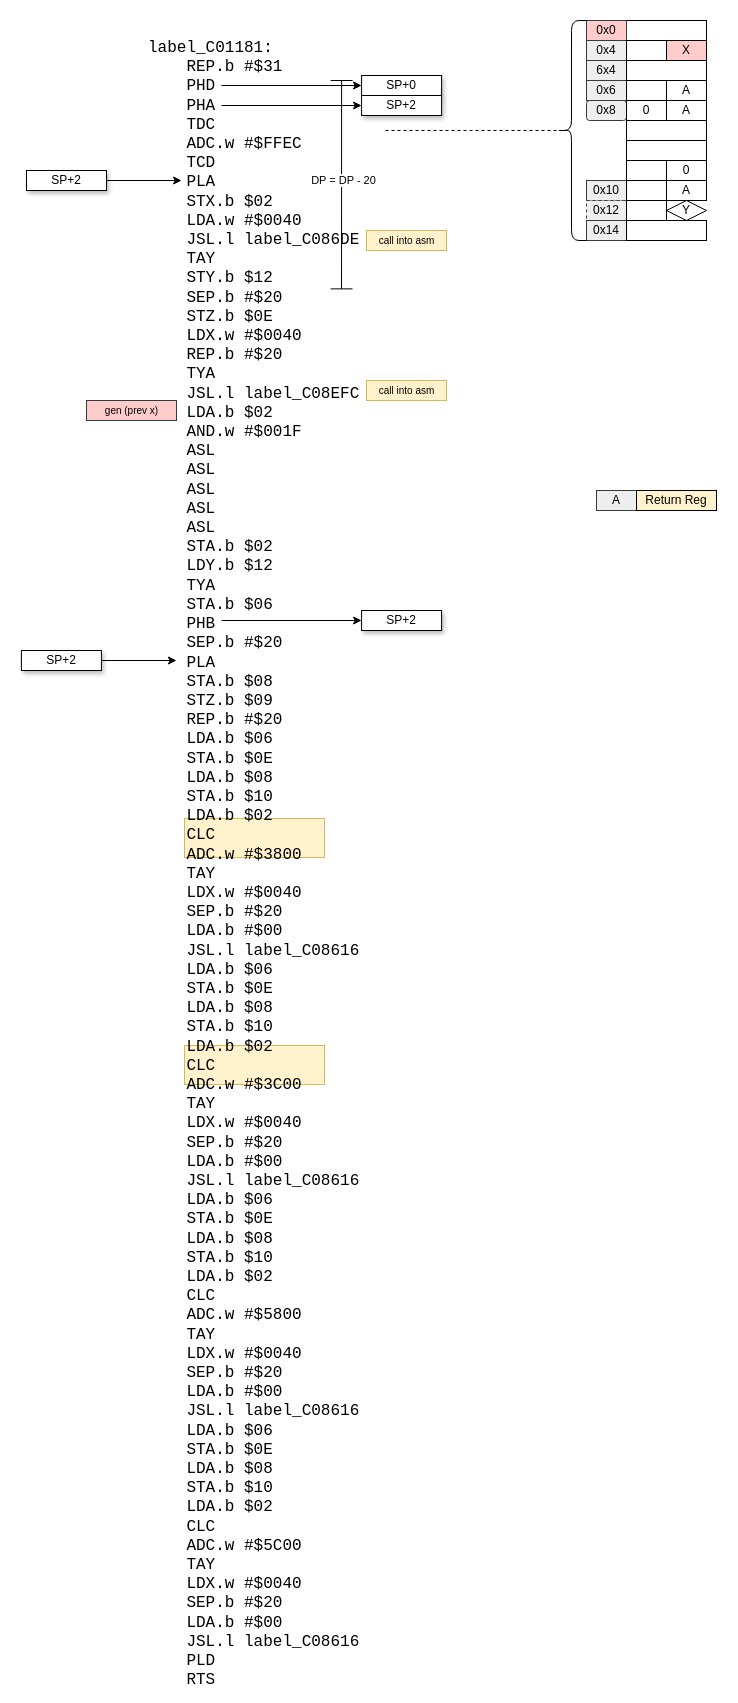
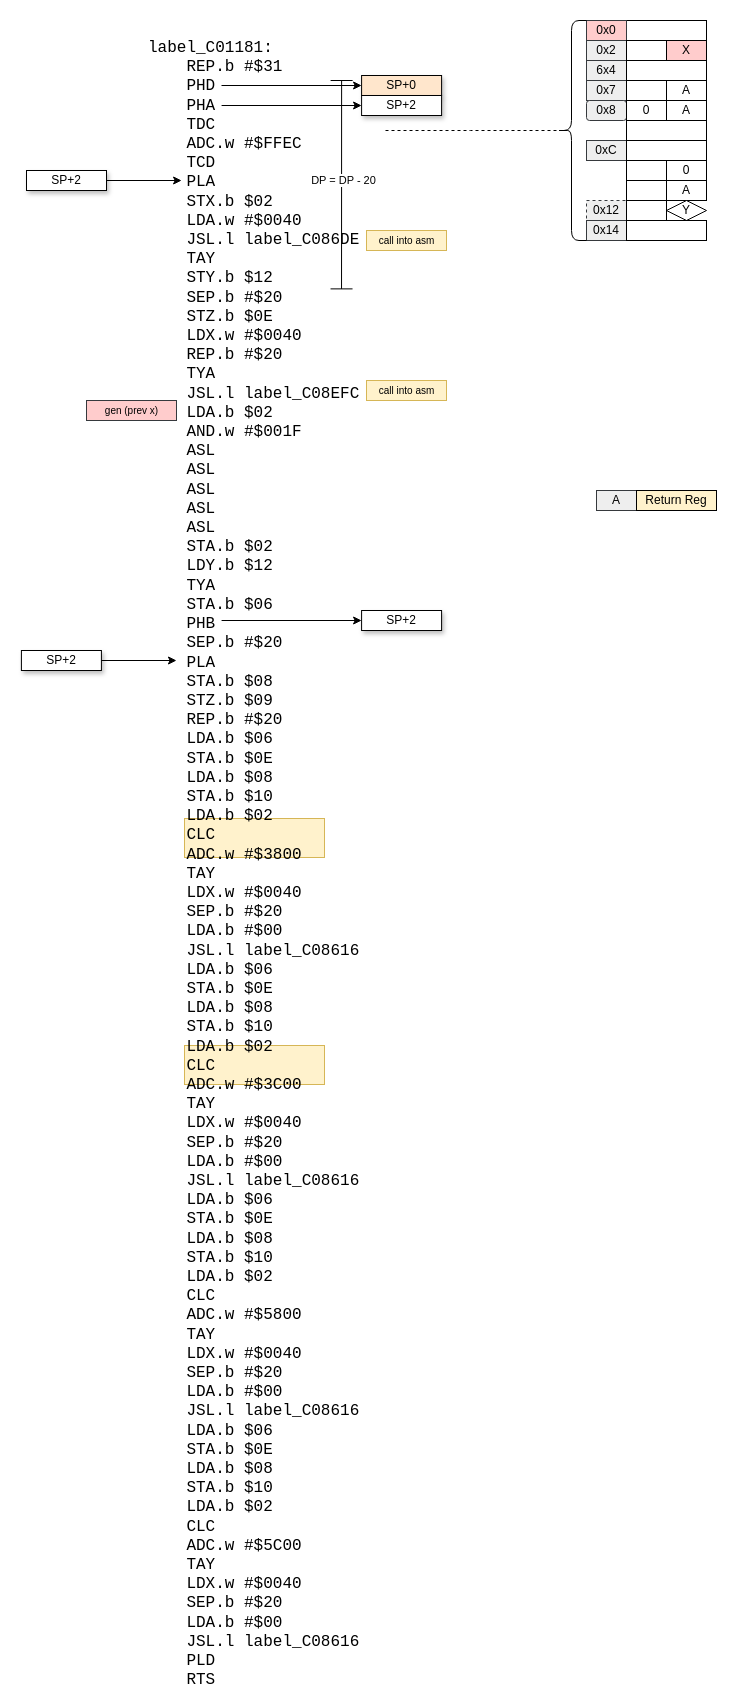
node "0x4": label "0x4" -> "0x2"
node "SP+0": fillcolor #ffffff -> #ffe6cc
node "0x6": label "0x6" -> "0x7"
node "0xC": added
node "0x10": removed
